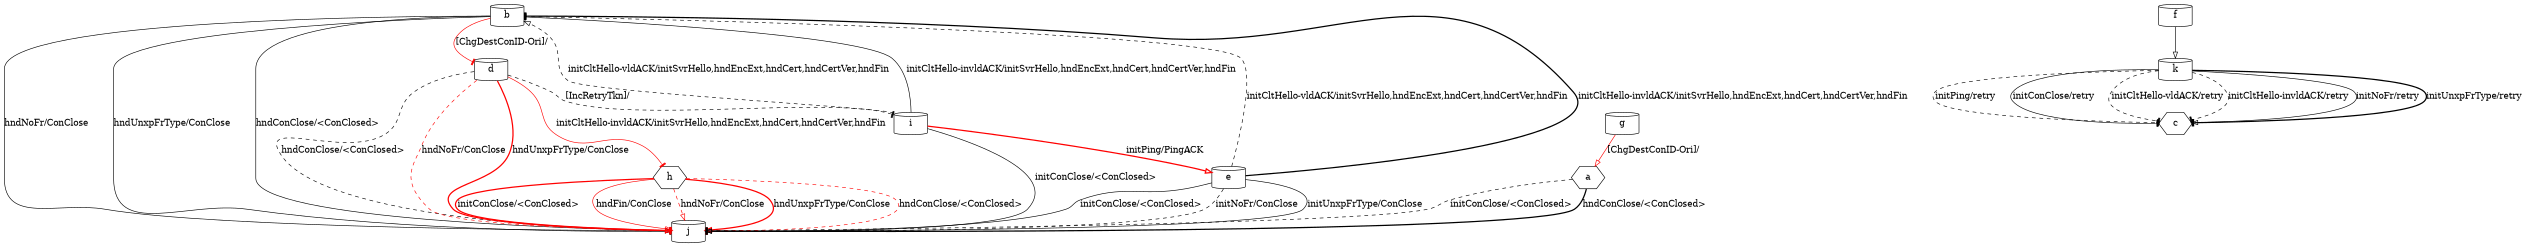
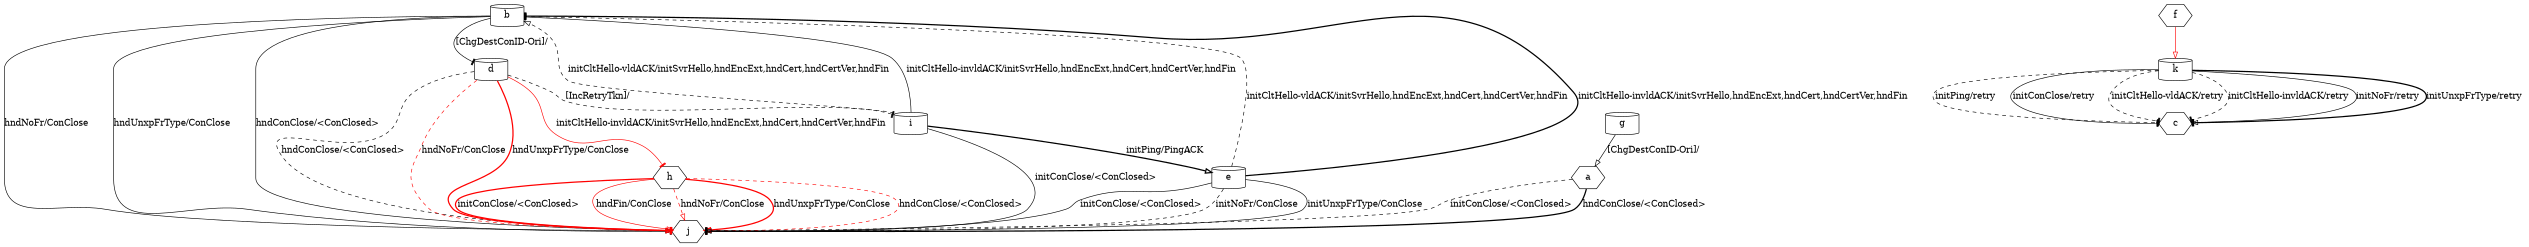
node "f": shape cylinder -> hexagon
edge "b" -> "d": color red -> black
edge "f" -> "k": color black -> red
edge "i" -> "e": color red -> black
edge "g" -> "a": color red -> black
edge "i" -> "j": arrowhead onormal -> tee
node "j": shape cylinder -> hexagon
